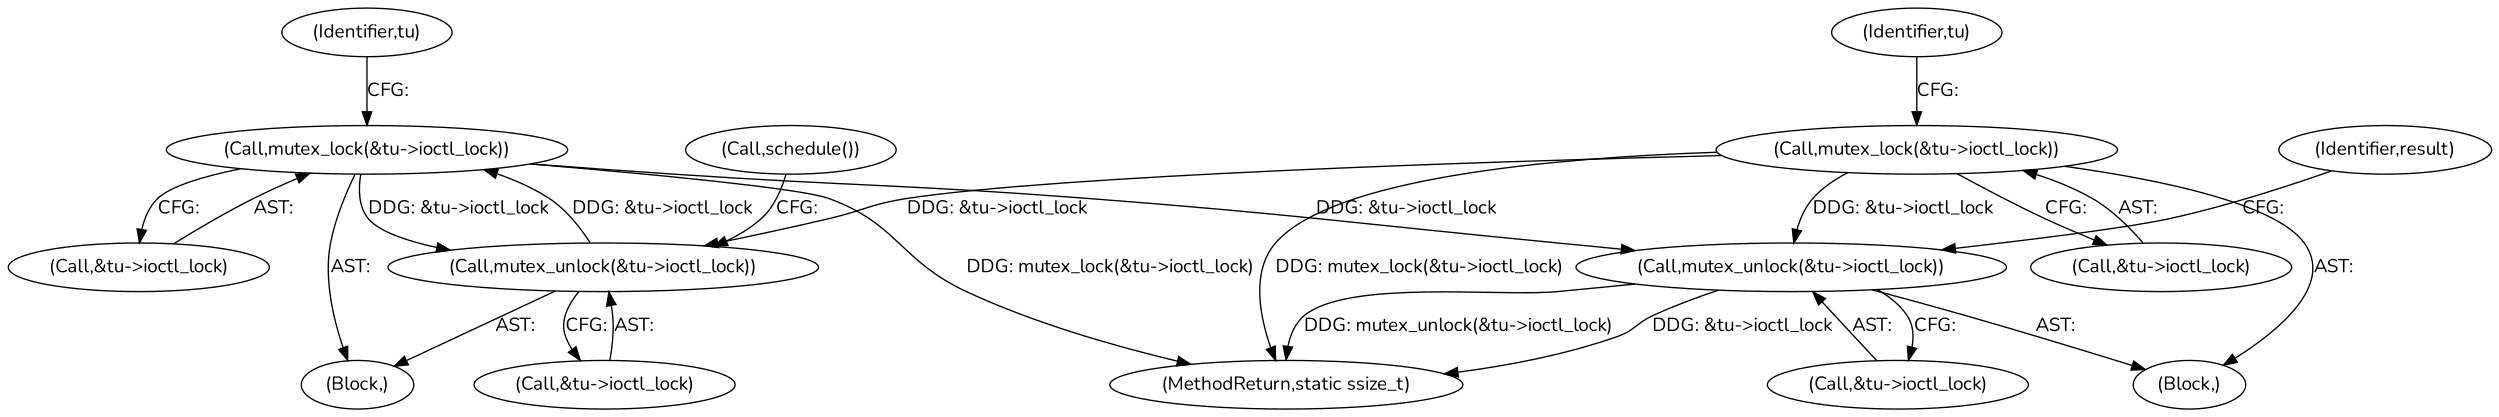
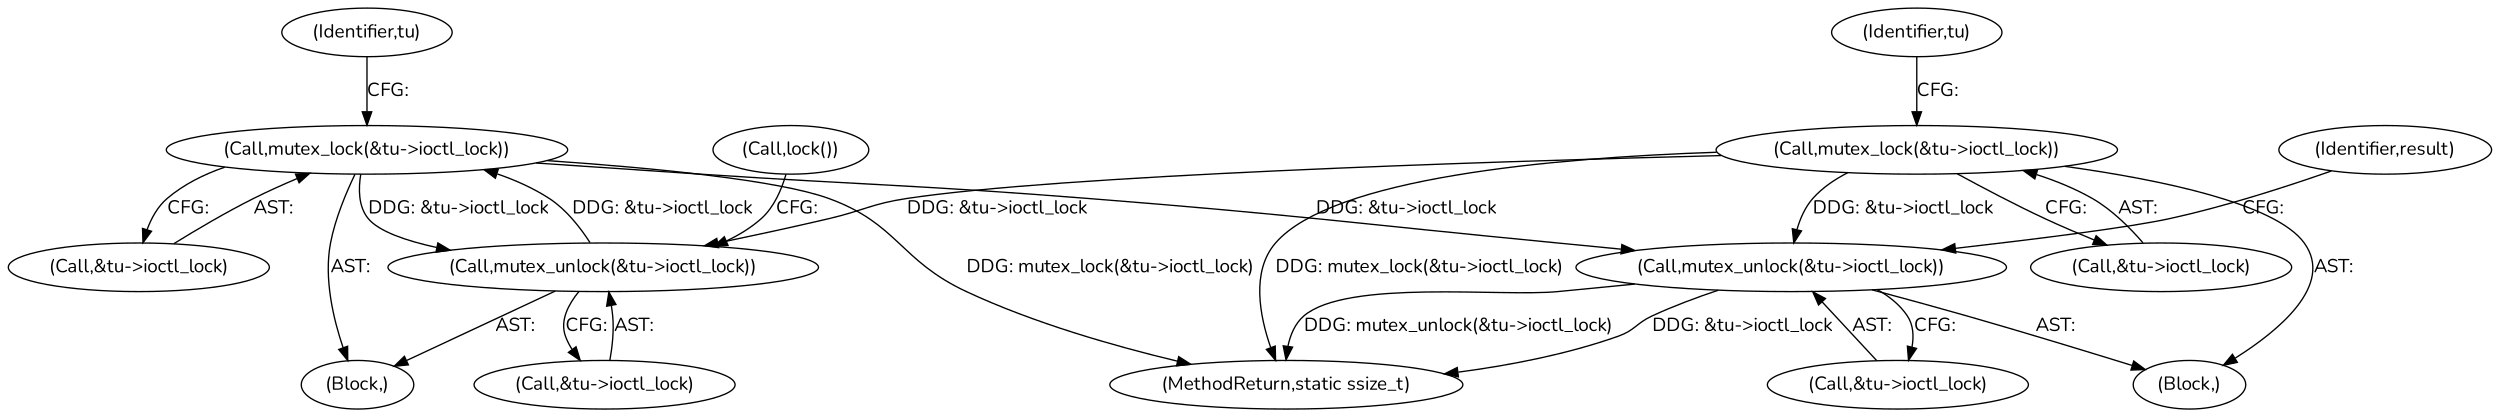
node "(Call,schedule())": label "(Call,schedule())" -> "(Call,lock())"
